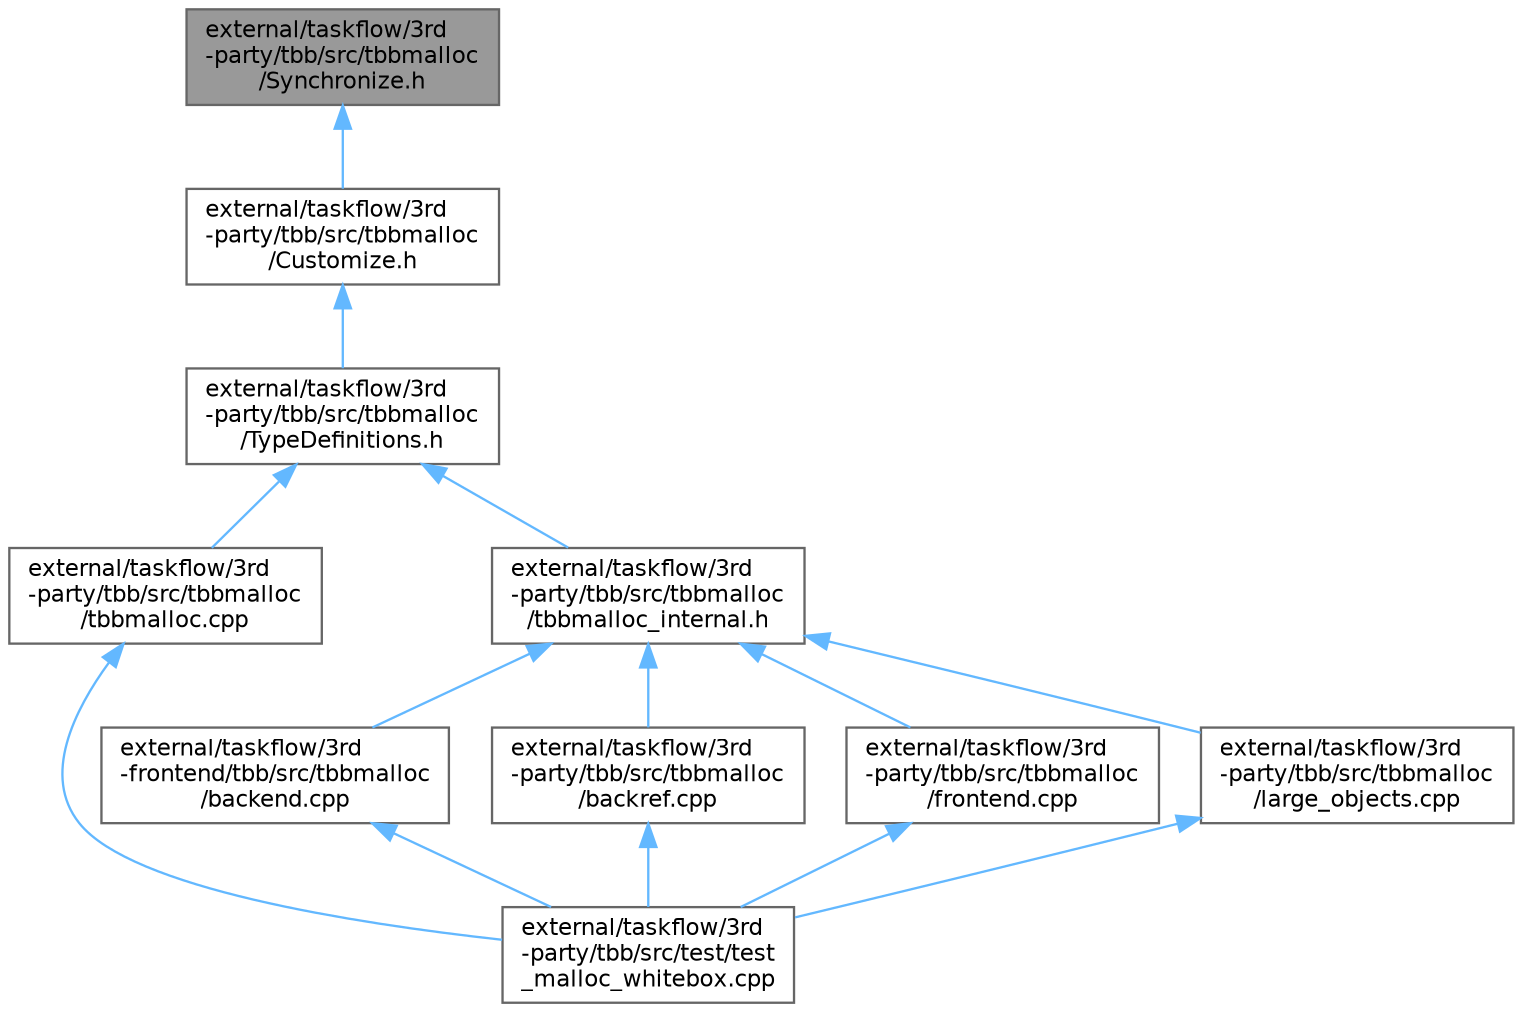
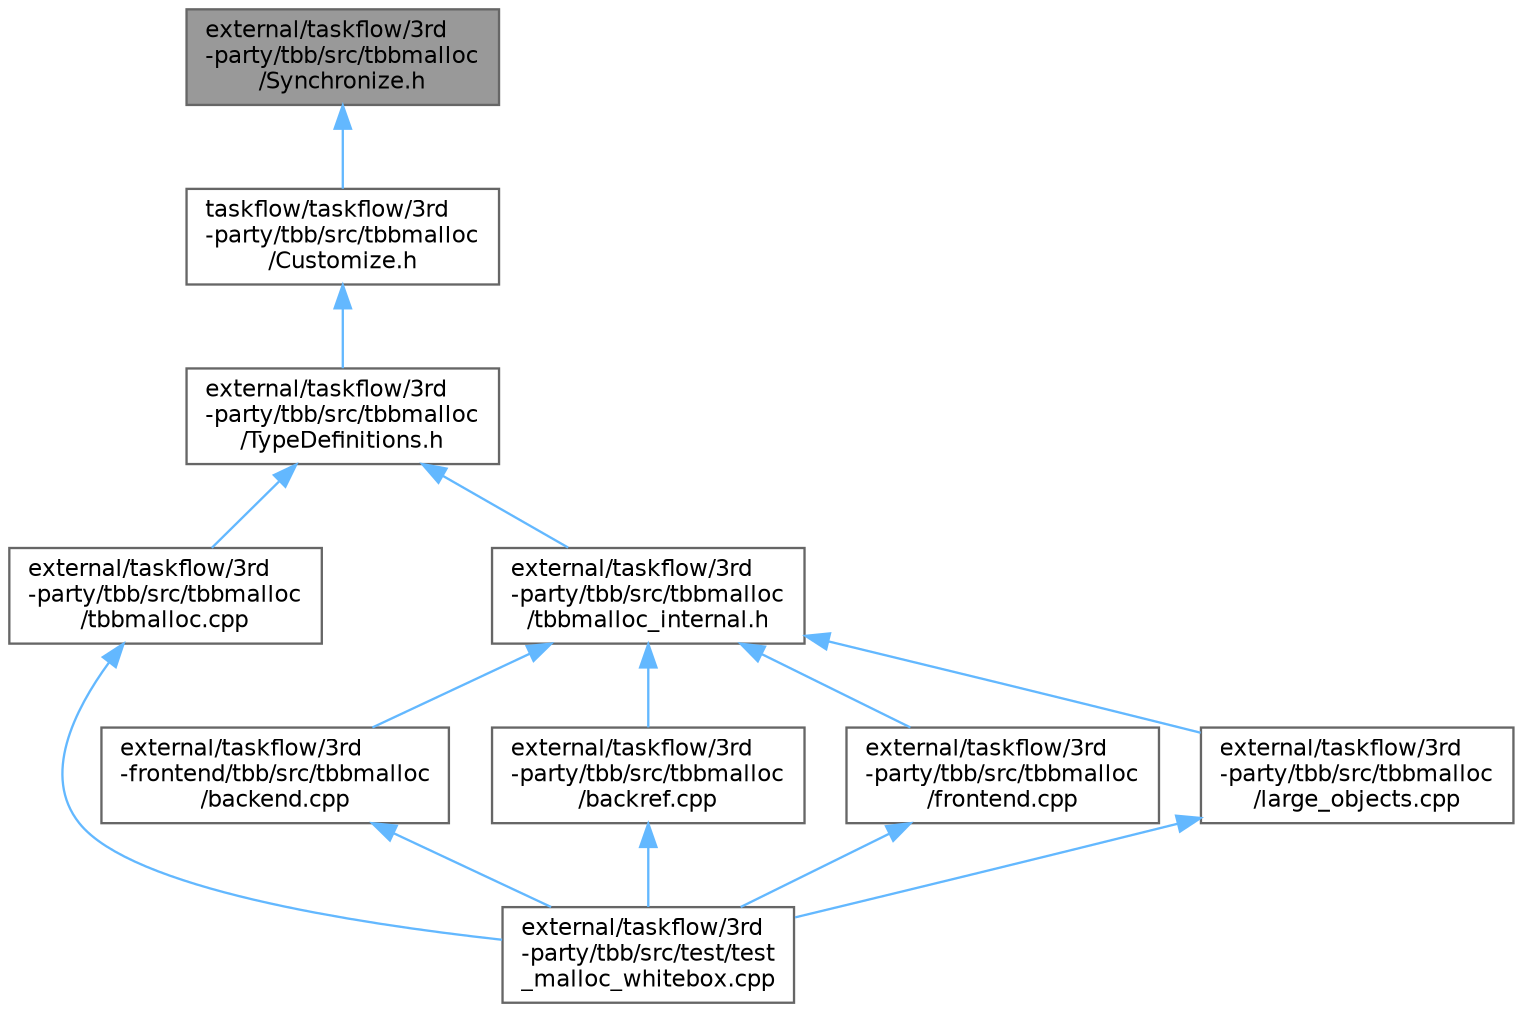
node "external/taskflow/3rd -party/tbb/src/tbbmalloc /Customize.h": label "external/taskflow/3rd -party/tbb/src/tbbmalloc /Customize.h" -> "taskflow/taskflow/3rd -party/tbb/src/tbbmalloc /Customize.h"
